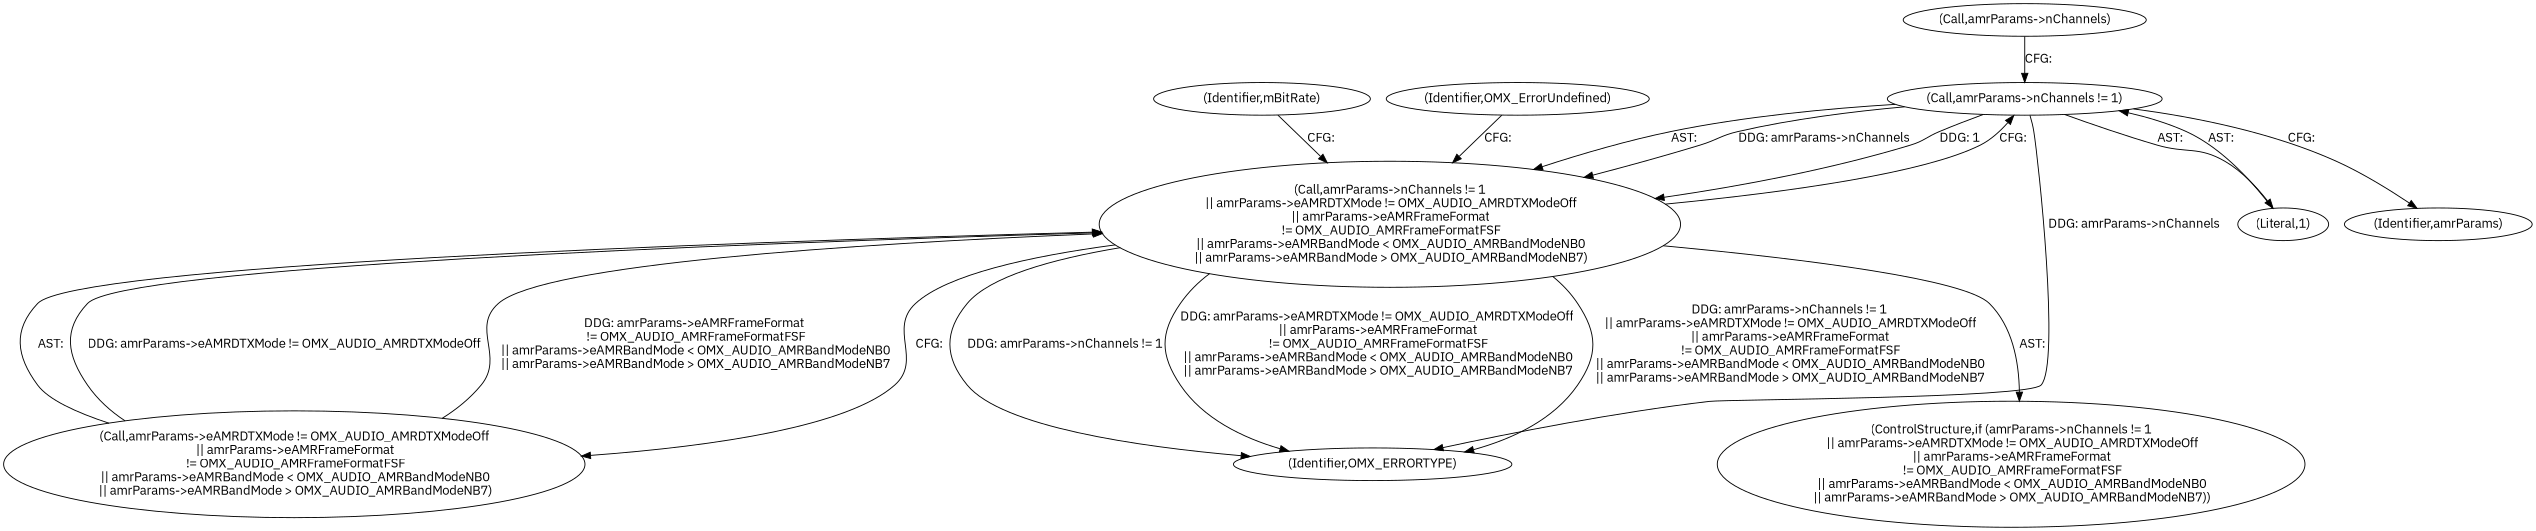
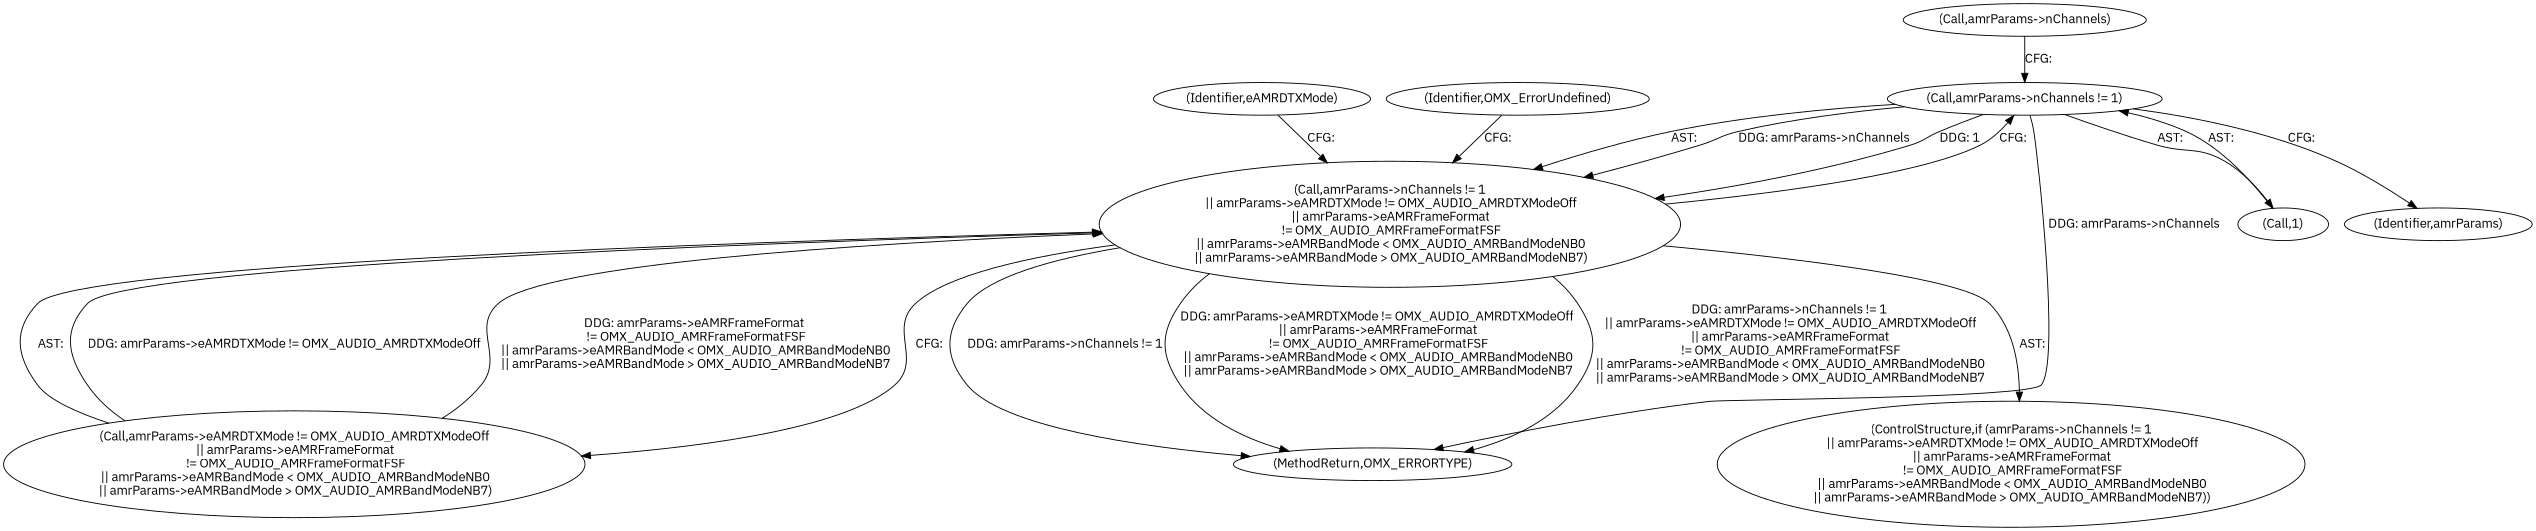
node "(Identifier,mBitRate)": label "(Identifier,mBitRate)" -> "(Identifier,eAMRDTXMode)"
node "(Literal,1)": label "(Literal,1)" -> "(Call,1)"
node "(Identifier,OMX_ERRORTYPE)": label "(Identifier,OMX_ERRORTYPE)" -> "(MethodReturn,OMX_ERRORTYPE)"
